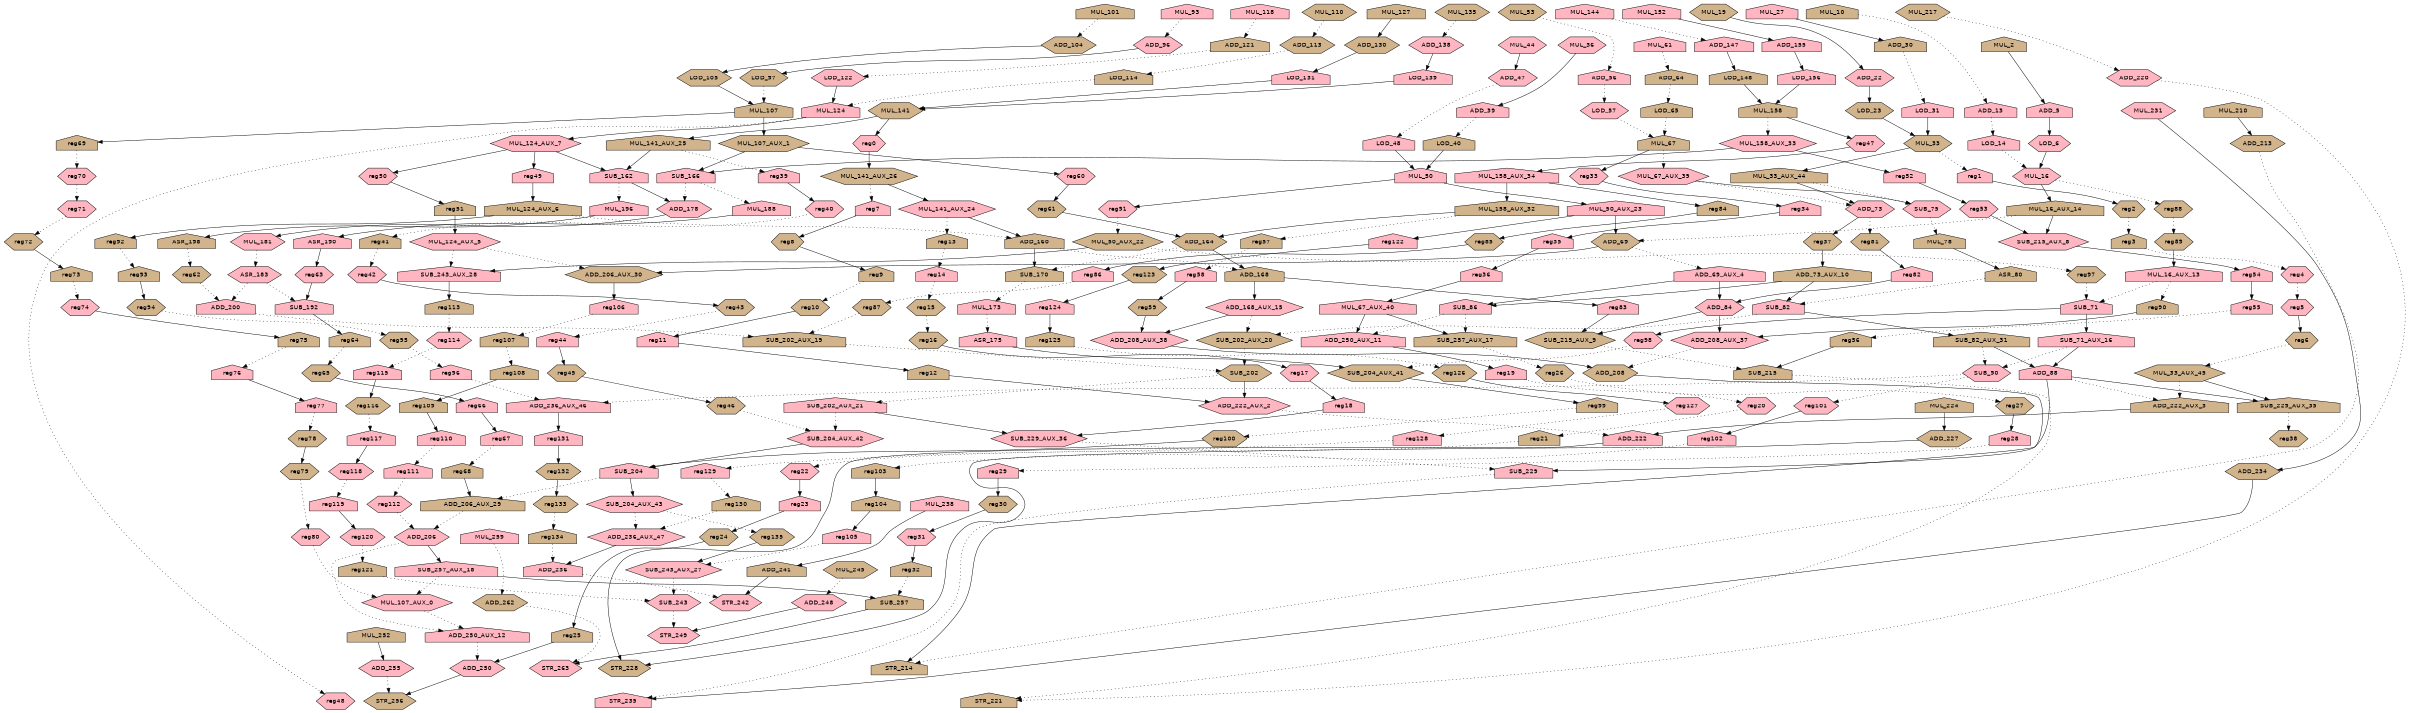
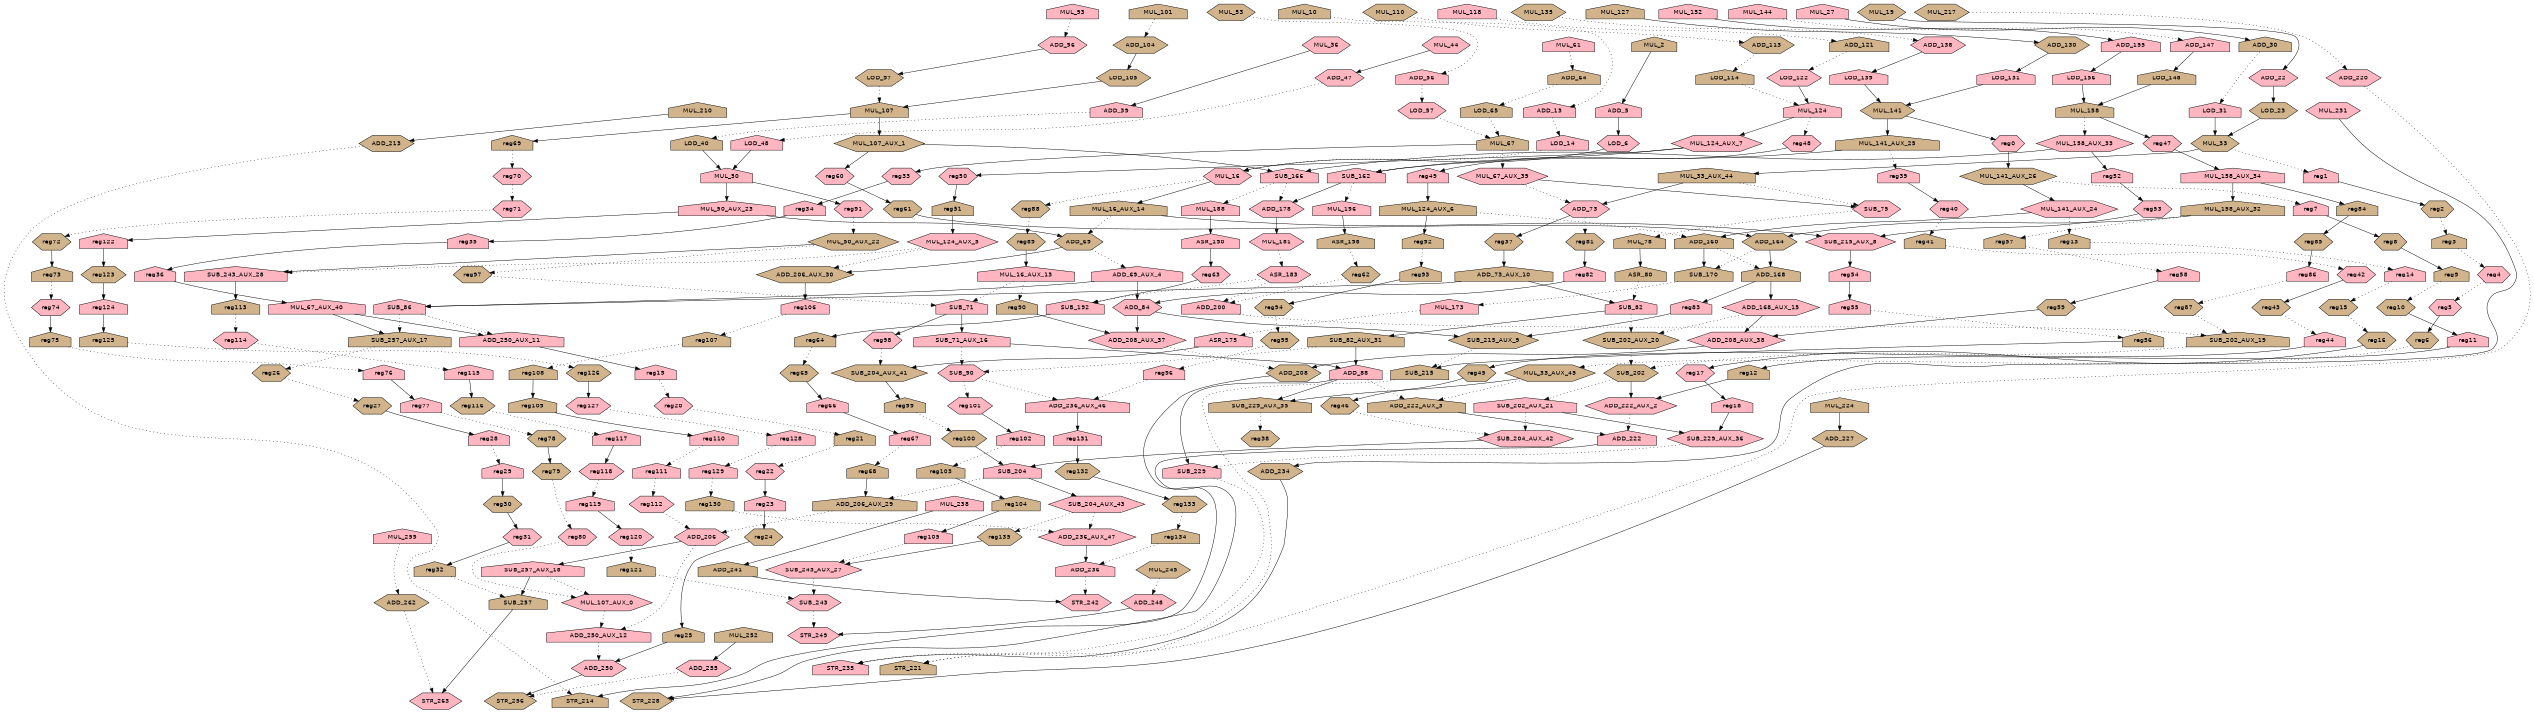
edge "MUL_124_AUX_7" -> "reg49": now "reg48" -> "reg49"
